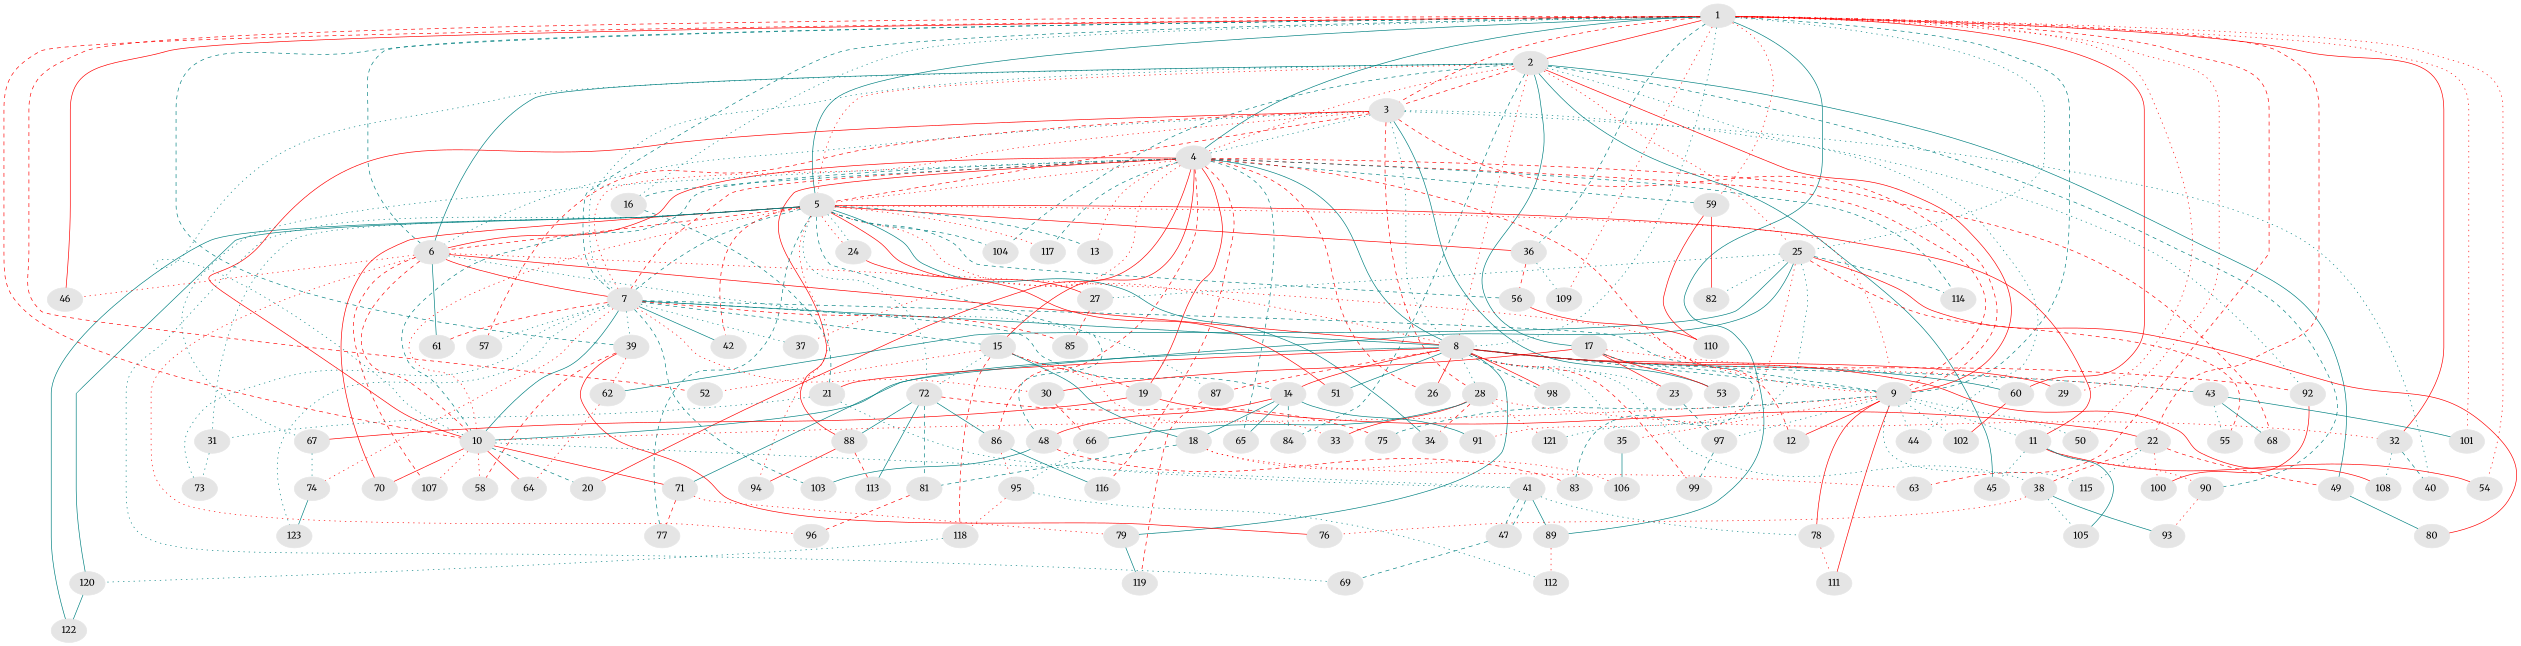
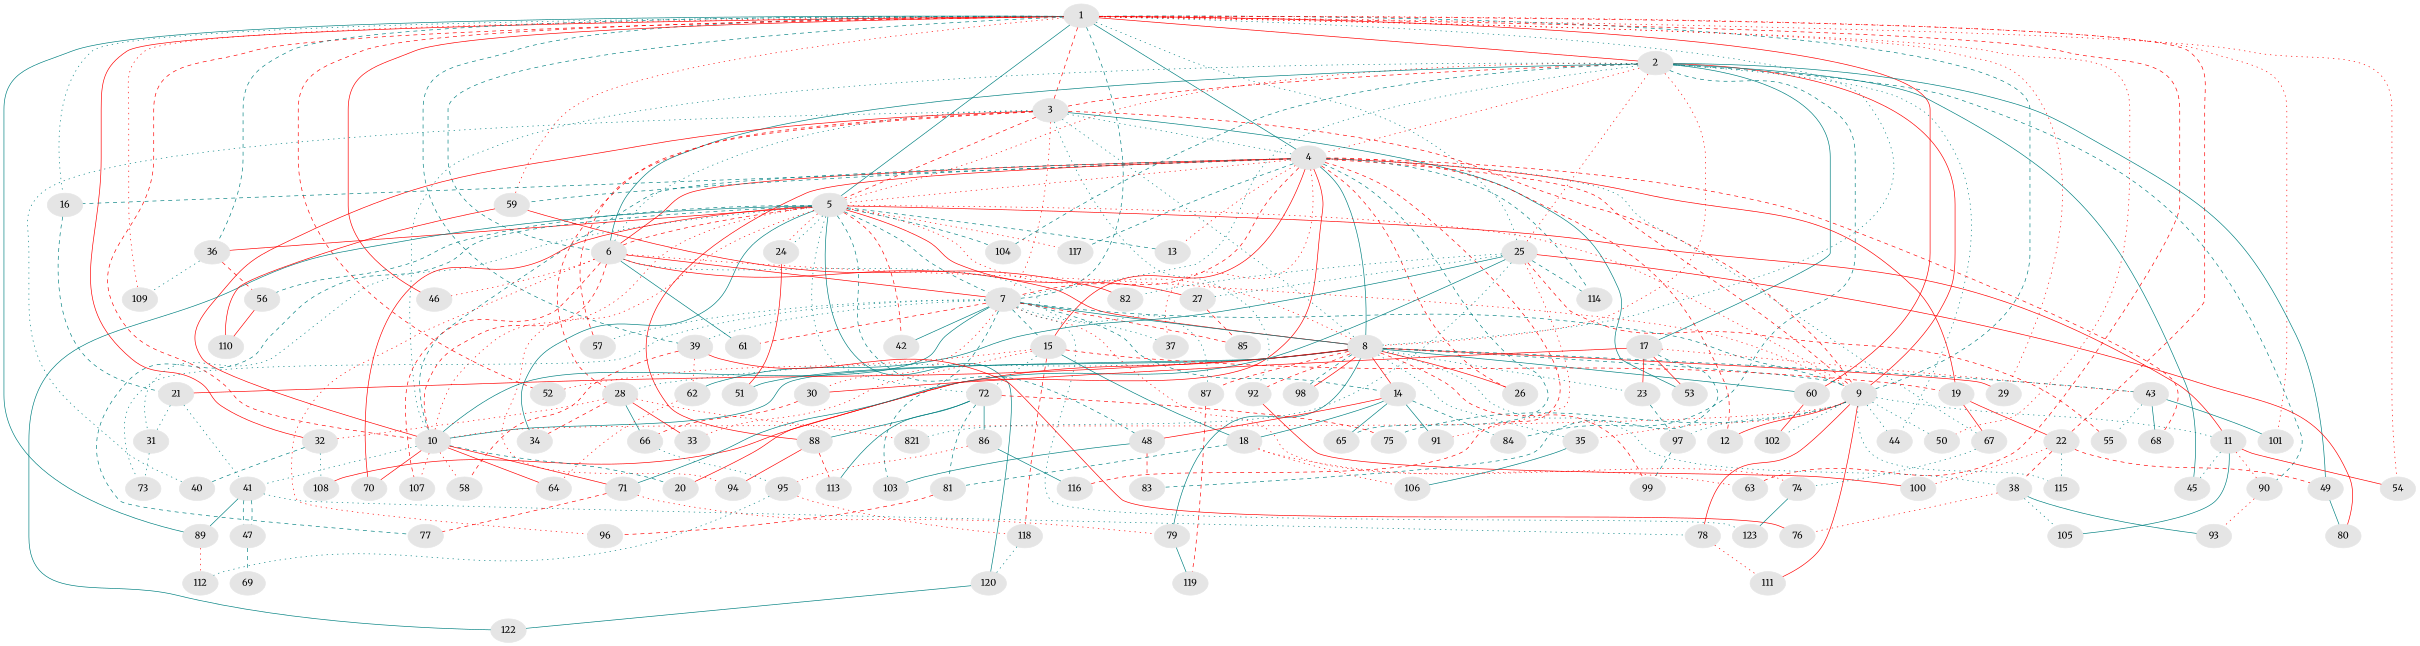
edge "4" -- "86": removed
node "121": label "121" -> "821"
edge "5" -- "69": removed
